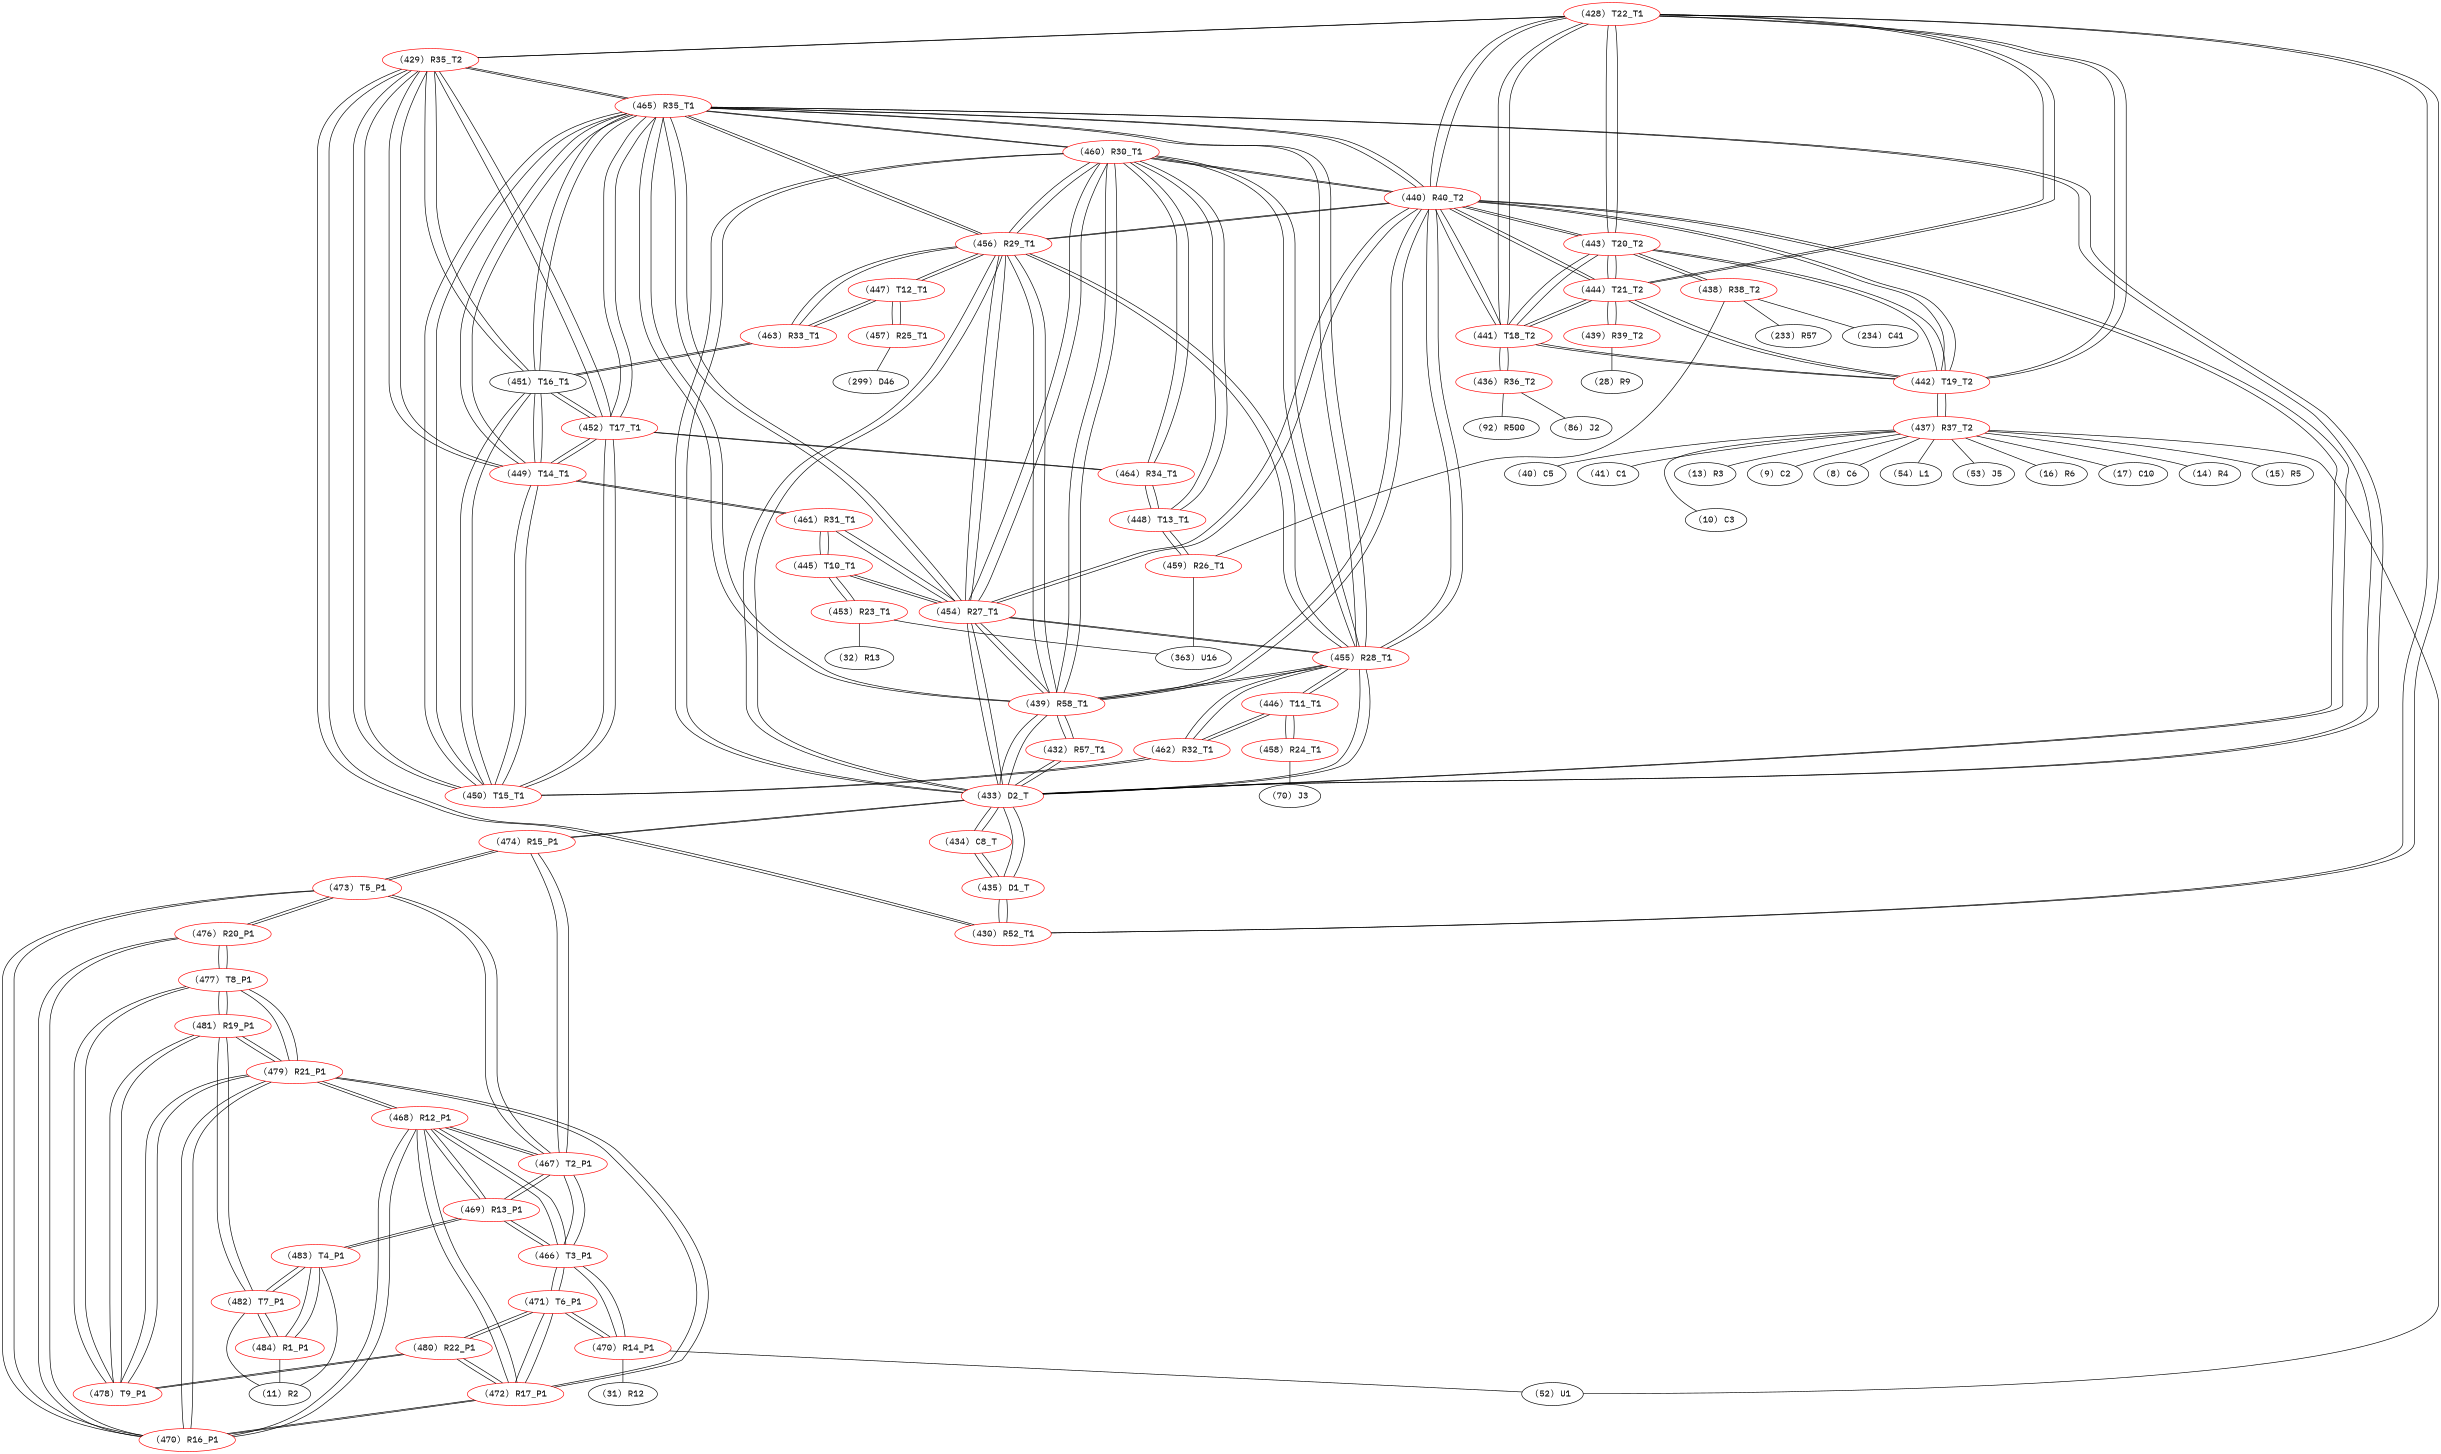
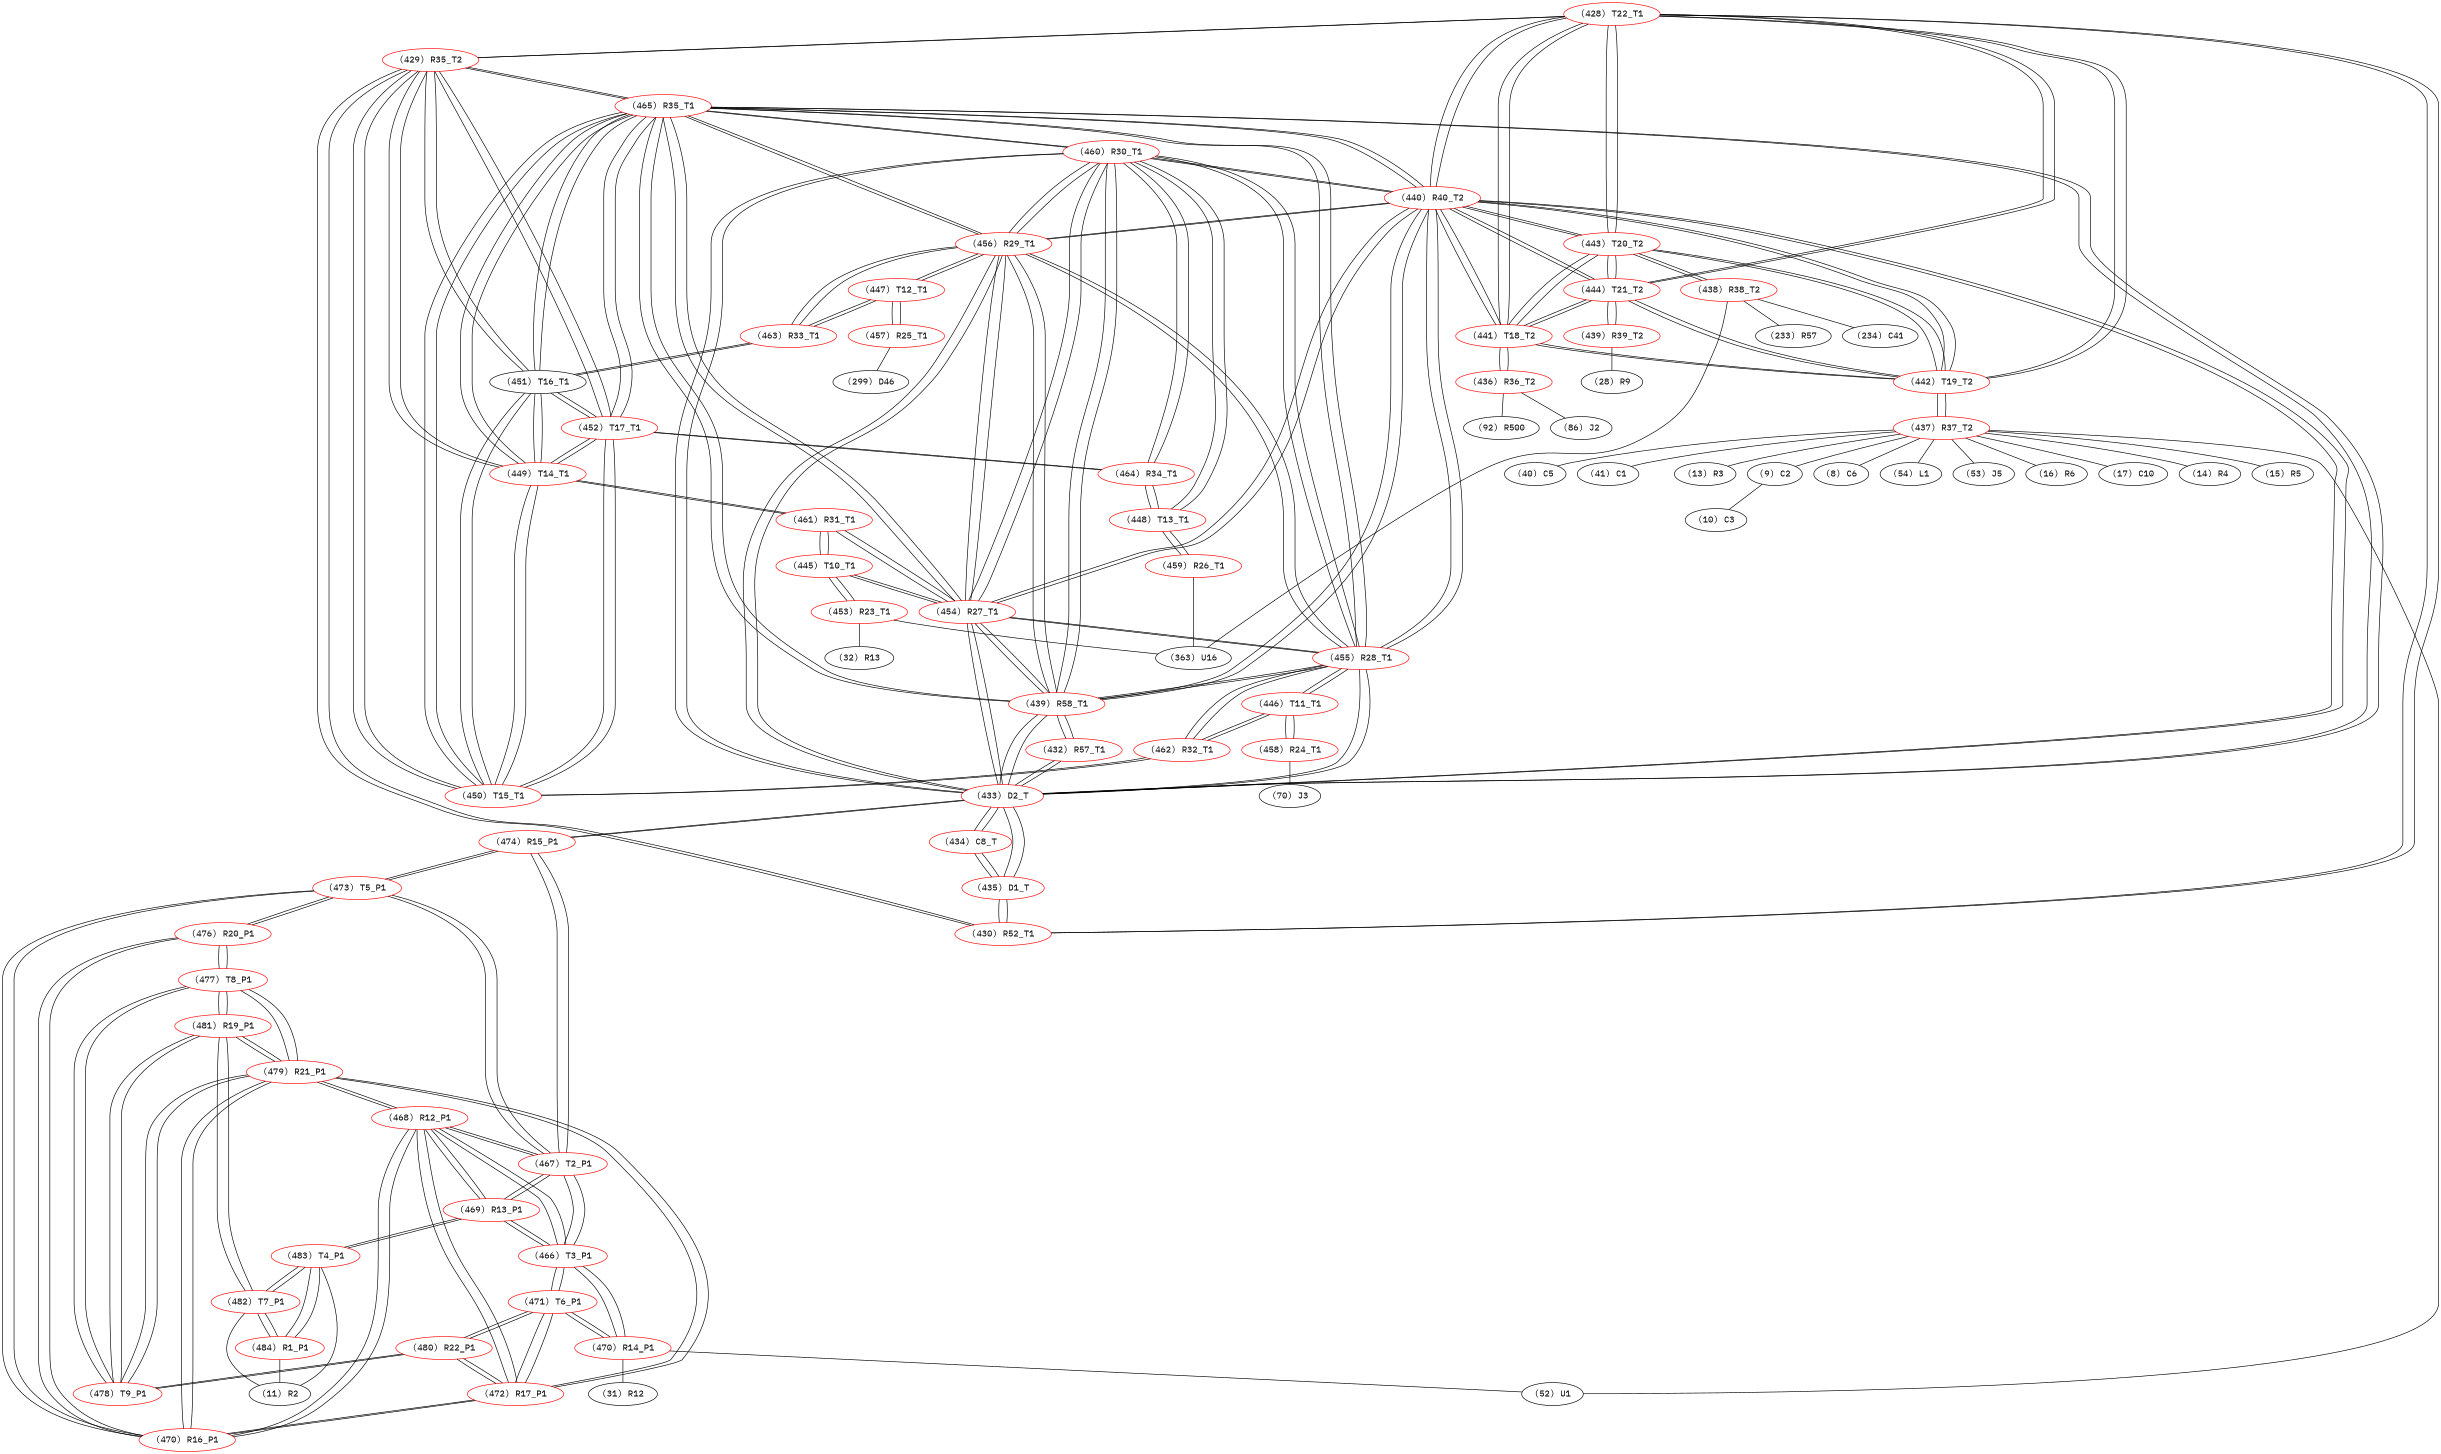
edge "(437) R37_T2" -- "(10) C3": now "(9) C2" -- "(10) C3"
edge "(438) R38_T2" -- "(459) R26_T1": now "(438) R38_T2" -- "(363) U16"
